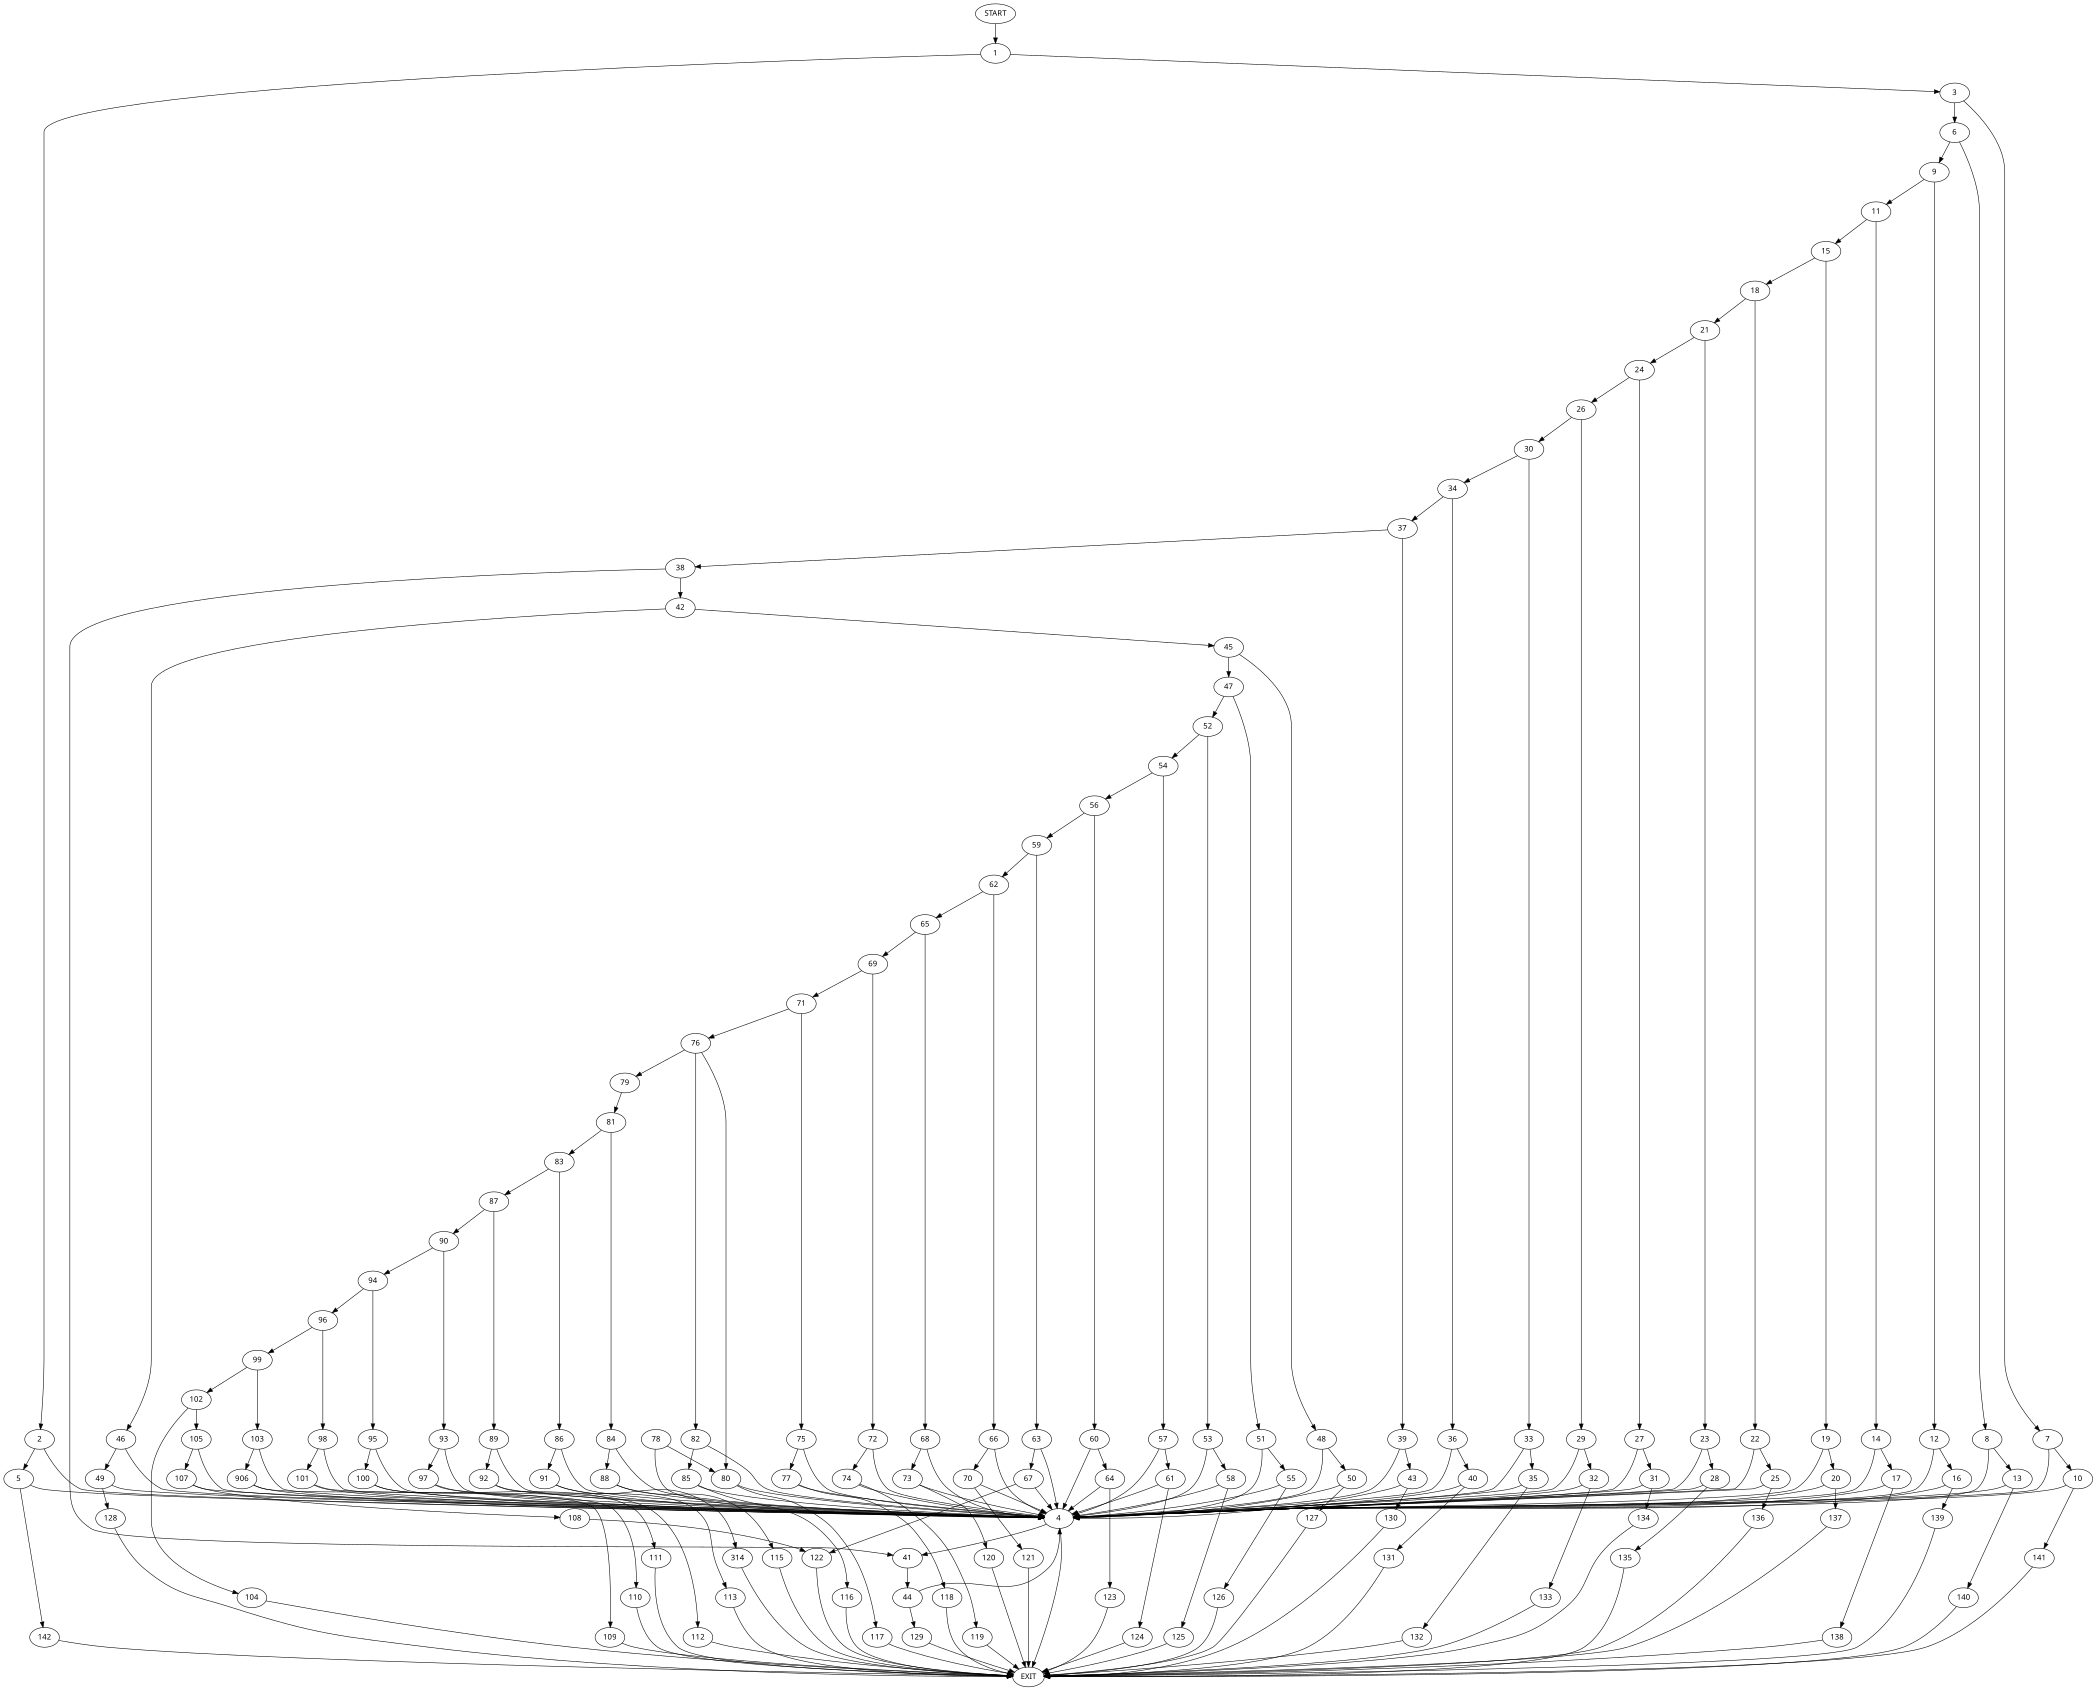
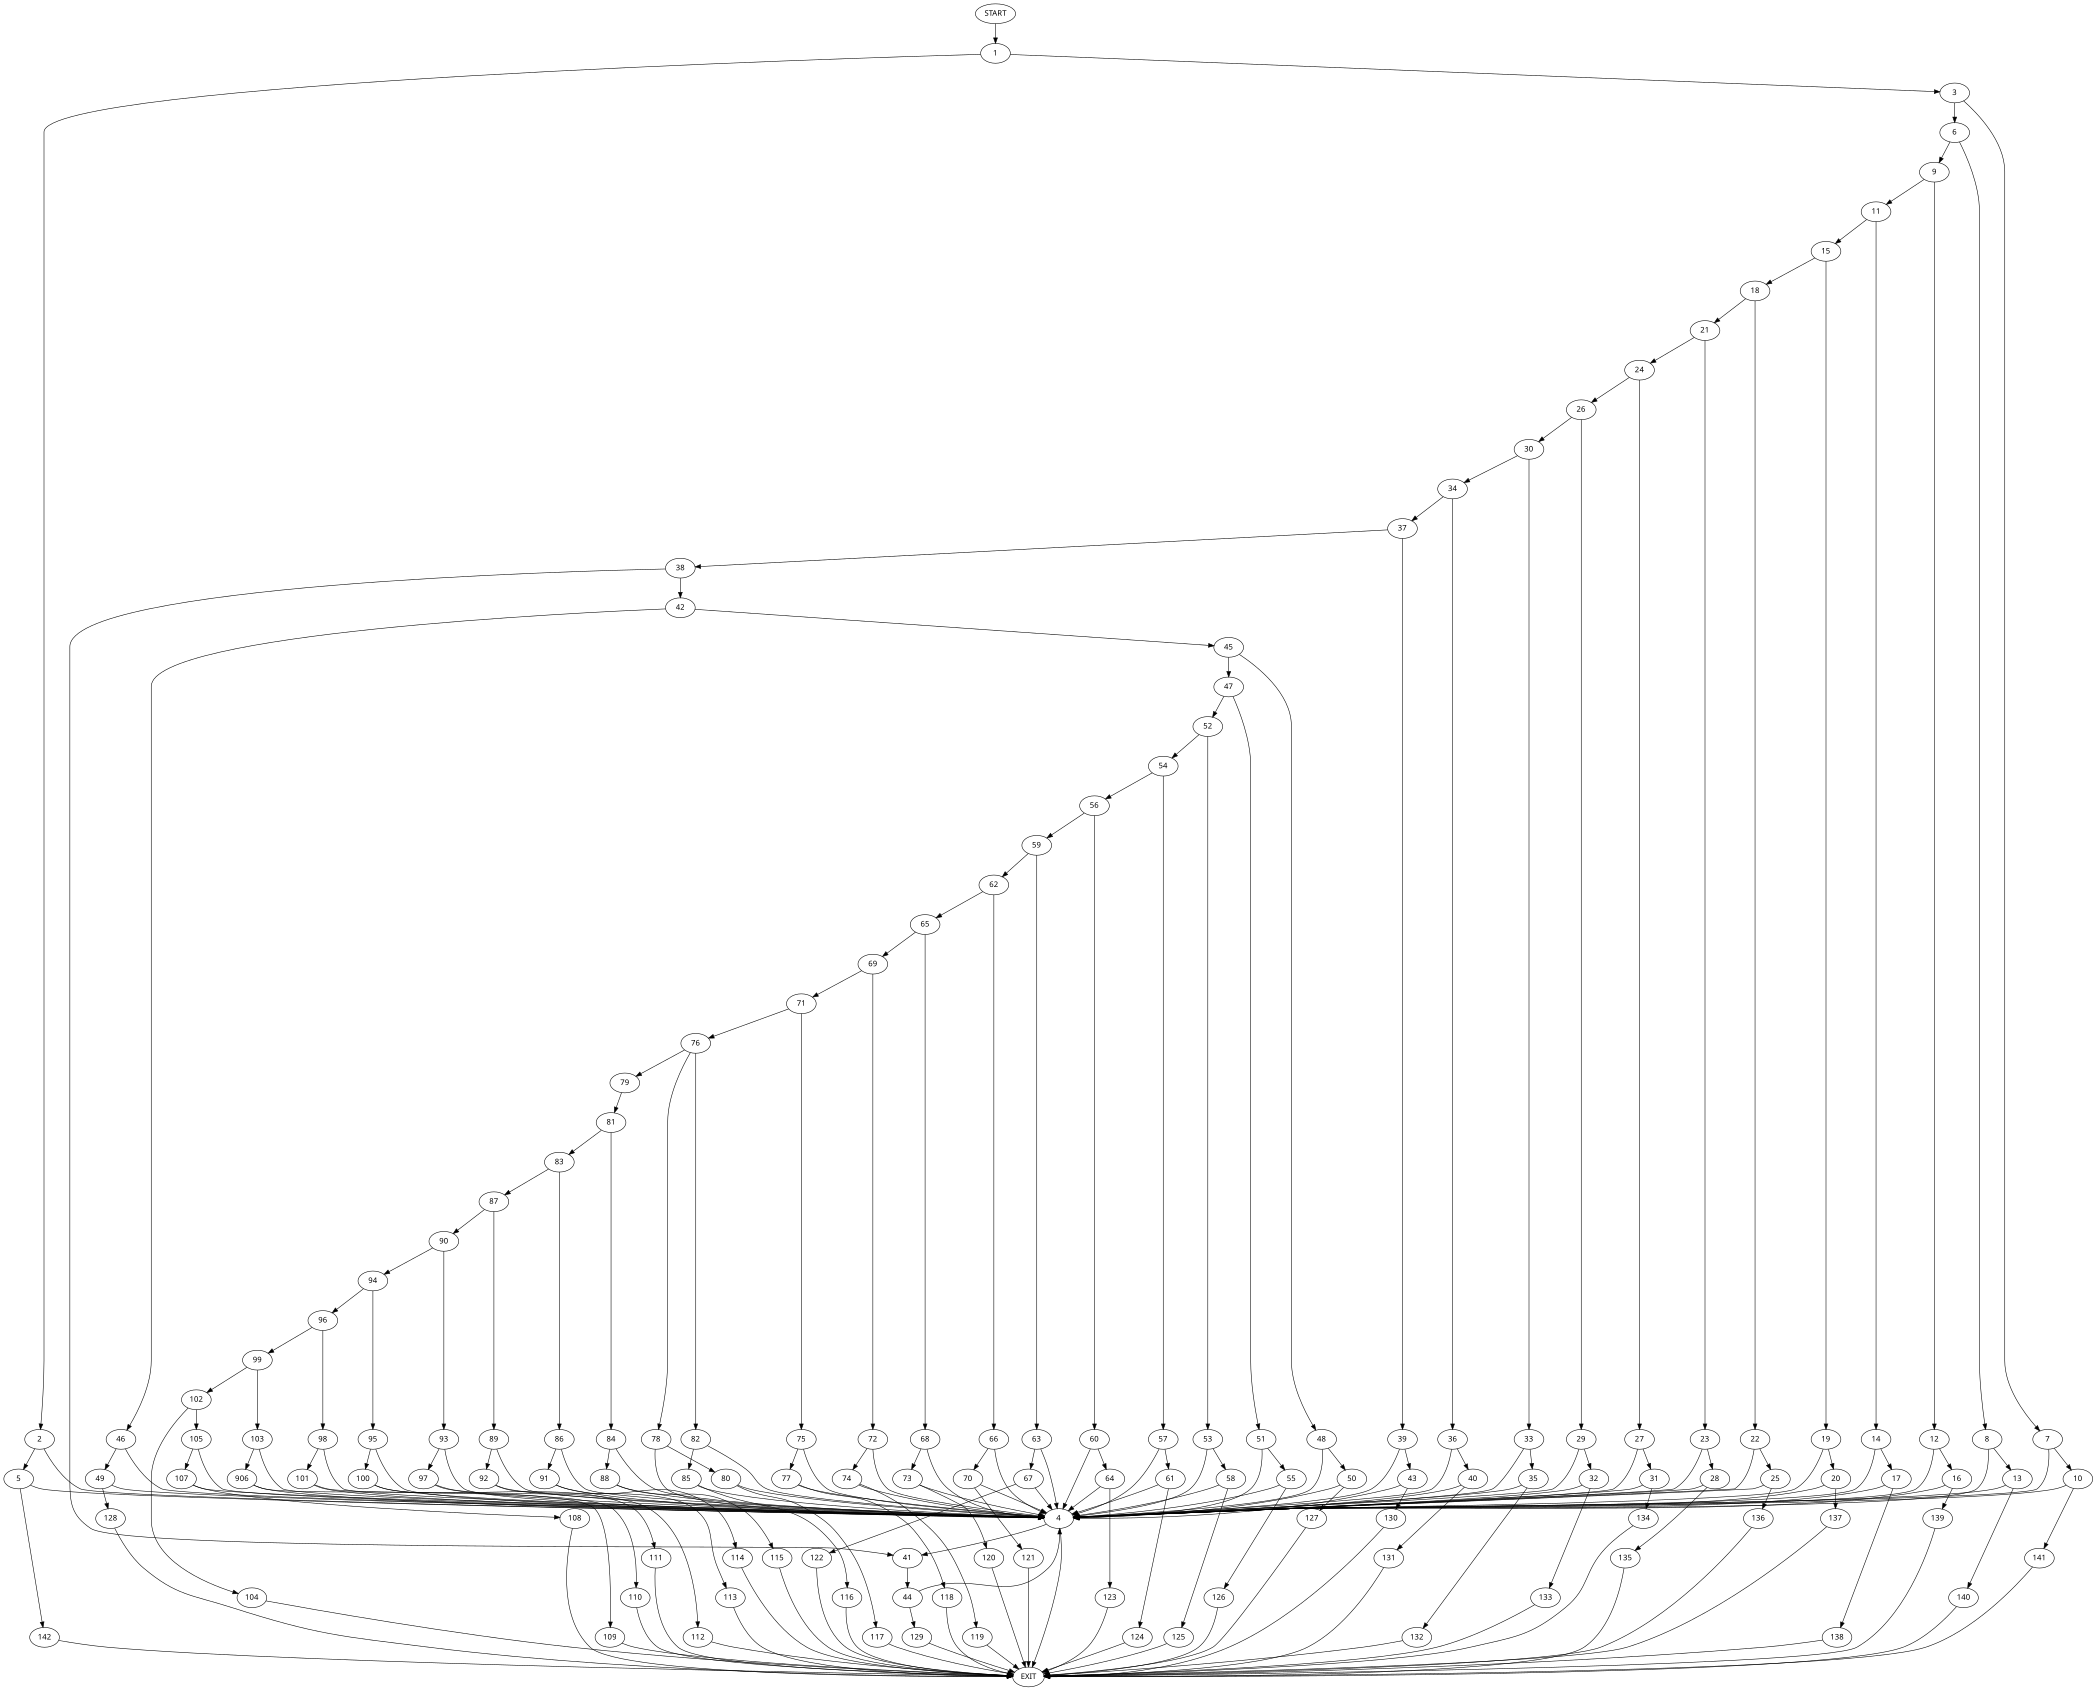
edge "76" -> "80": now "76" -> "78"
edge "108" -> "122": now "108" -> "EXIT"
node "314": label "314" -> "114"
